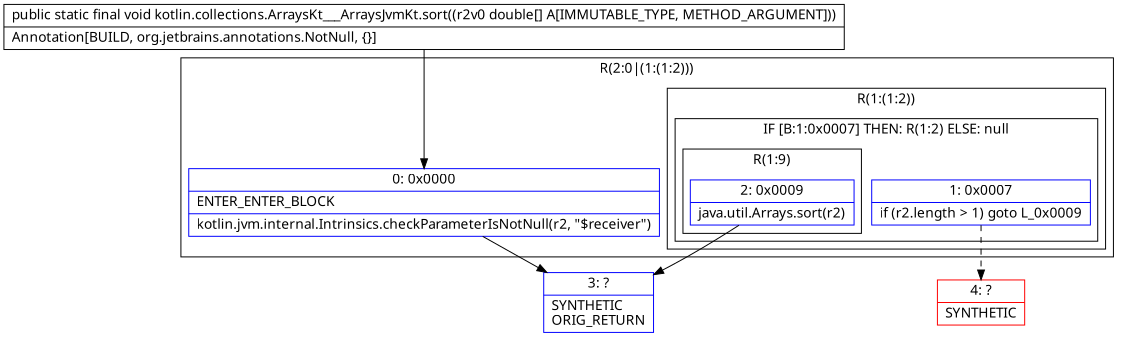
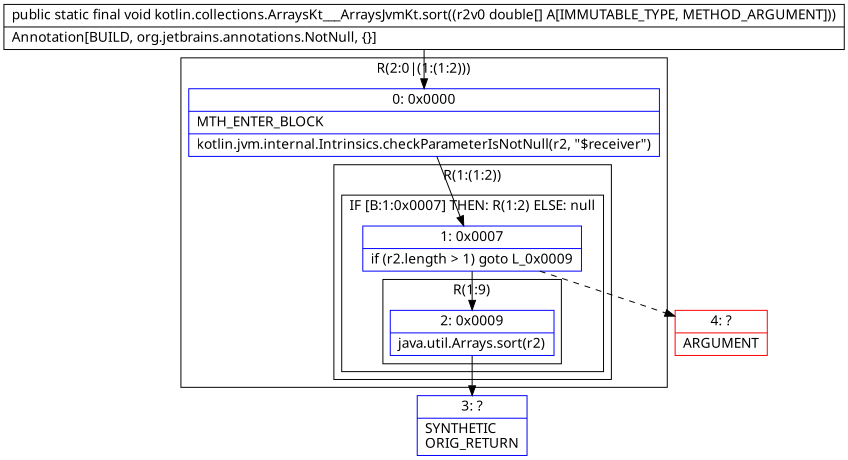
node "0: 0x0000": text "ENTER_ENTER_BLOCK" -> "MTH_ENTER_BLOCK"
edge "0: 0x0000" -> "3: ?": now "0: 0x0000" -> "1: 0x0007"
edge "1: 0x0007" -> "2: 0x0009": added
node "4: ?": text "SYNTHETIC" -> "ARGUMENT"
